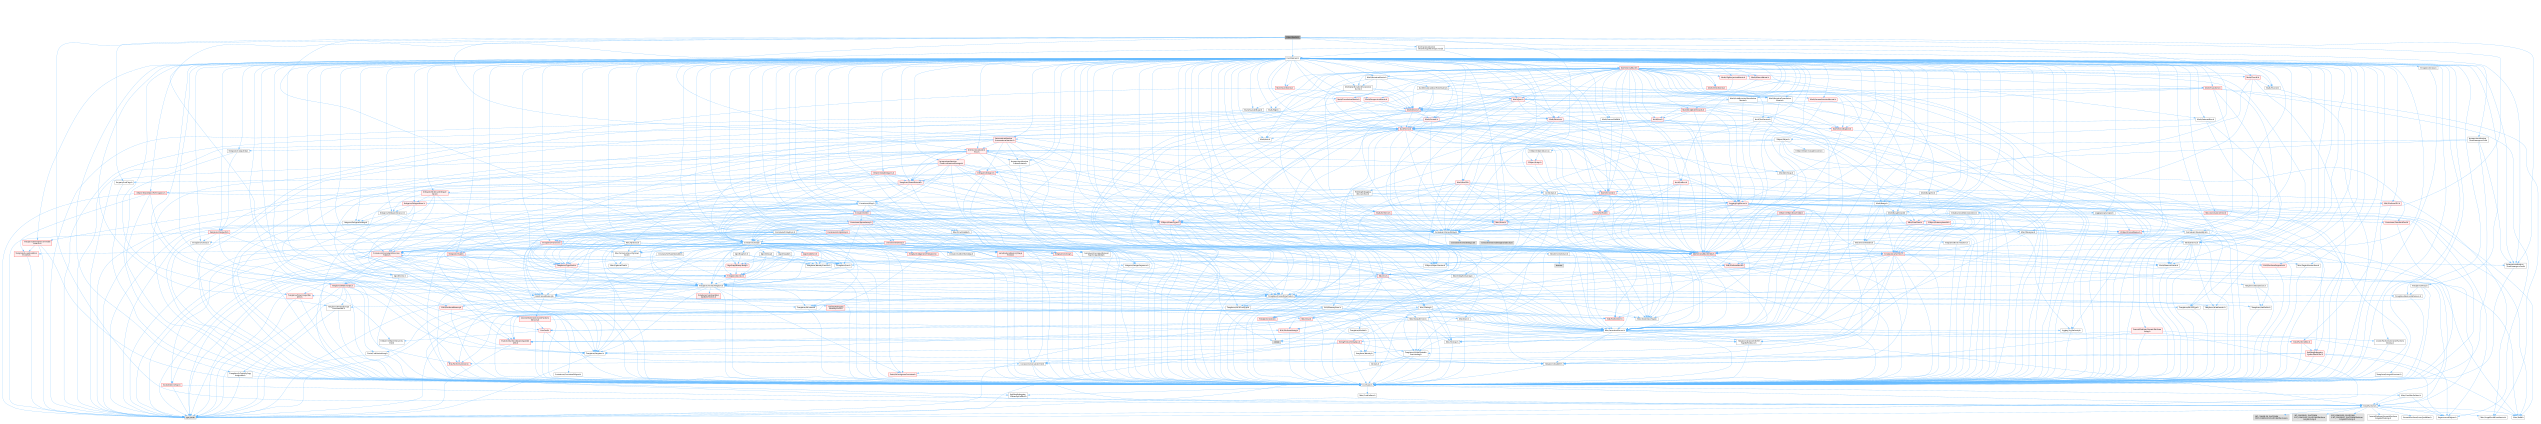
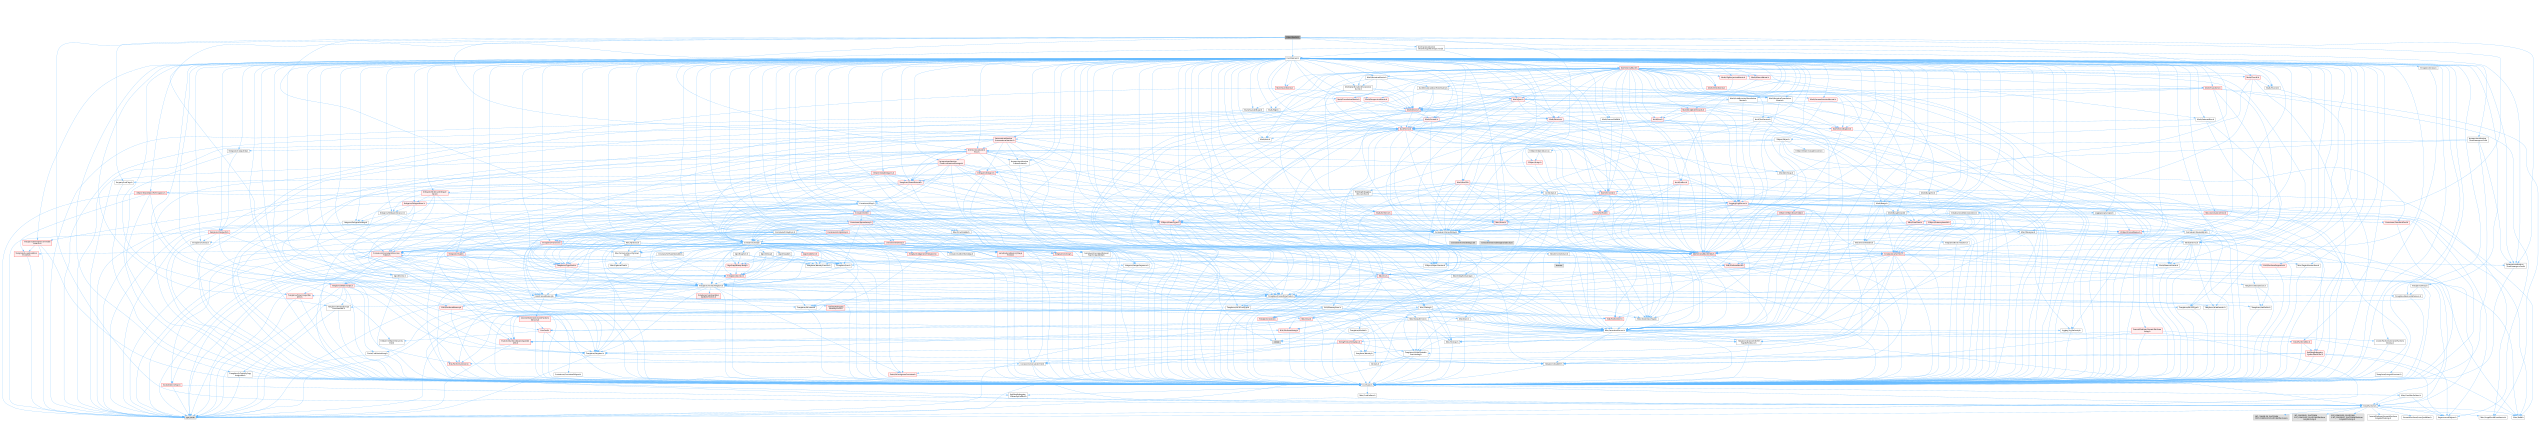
edge "Math/Box.h" -> "Templates/Requires.h": now "Math/Vector4.h" -> "Templates/Requires.h"
node "HAL/PlatformTLS.h": removed
